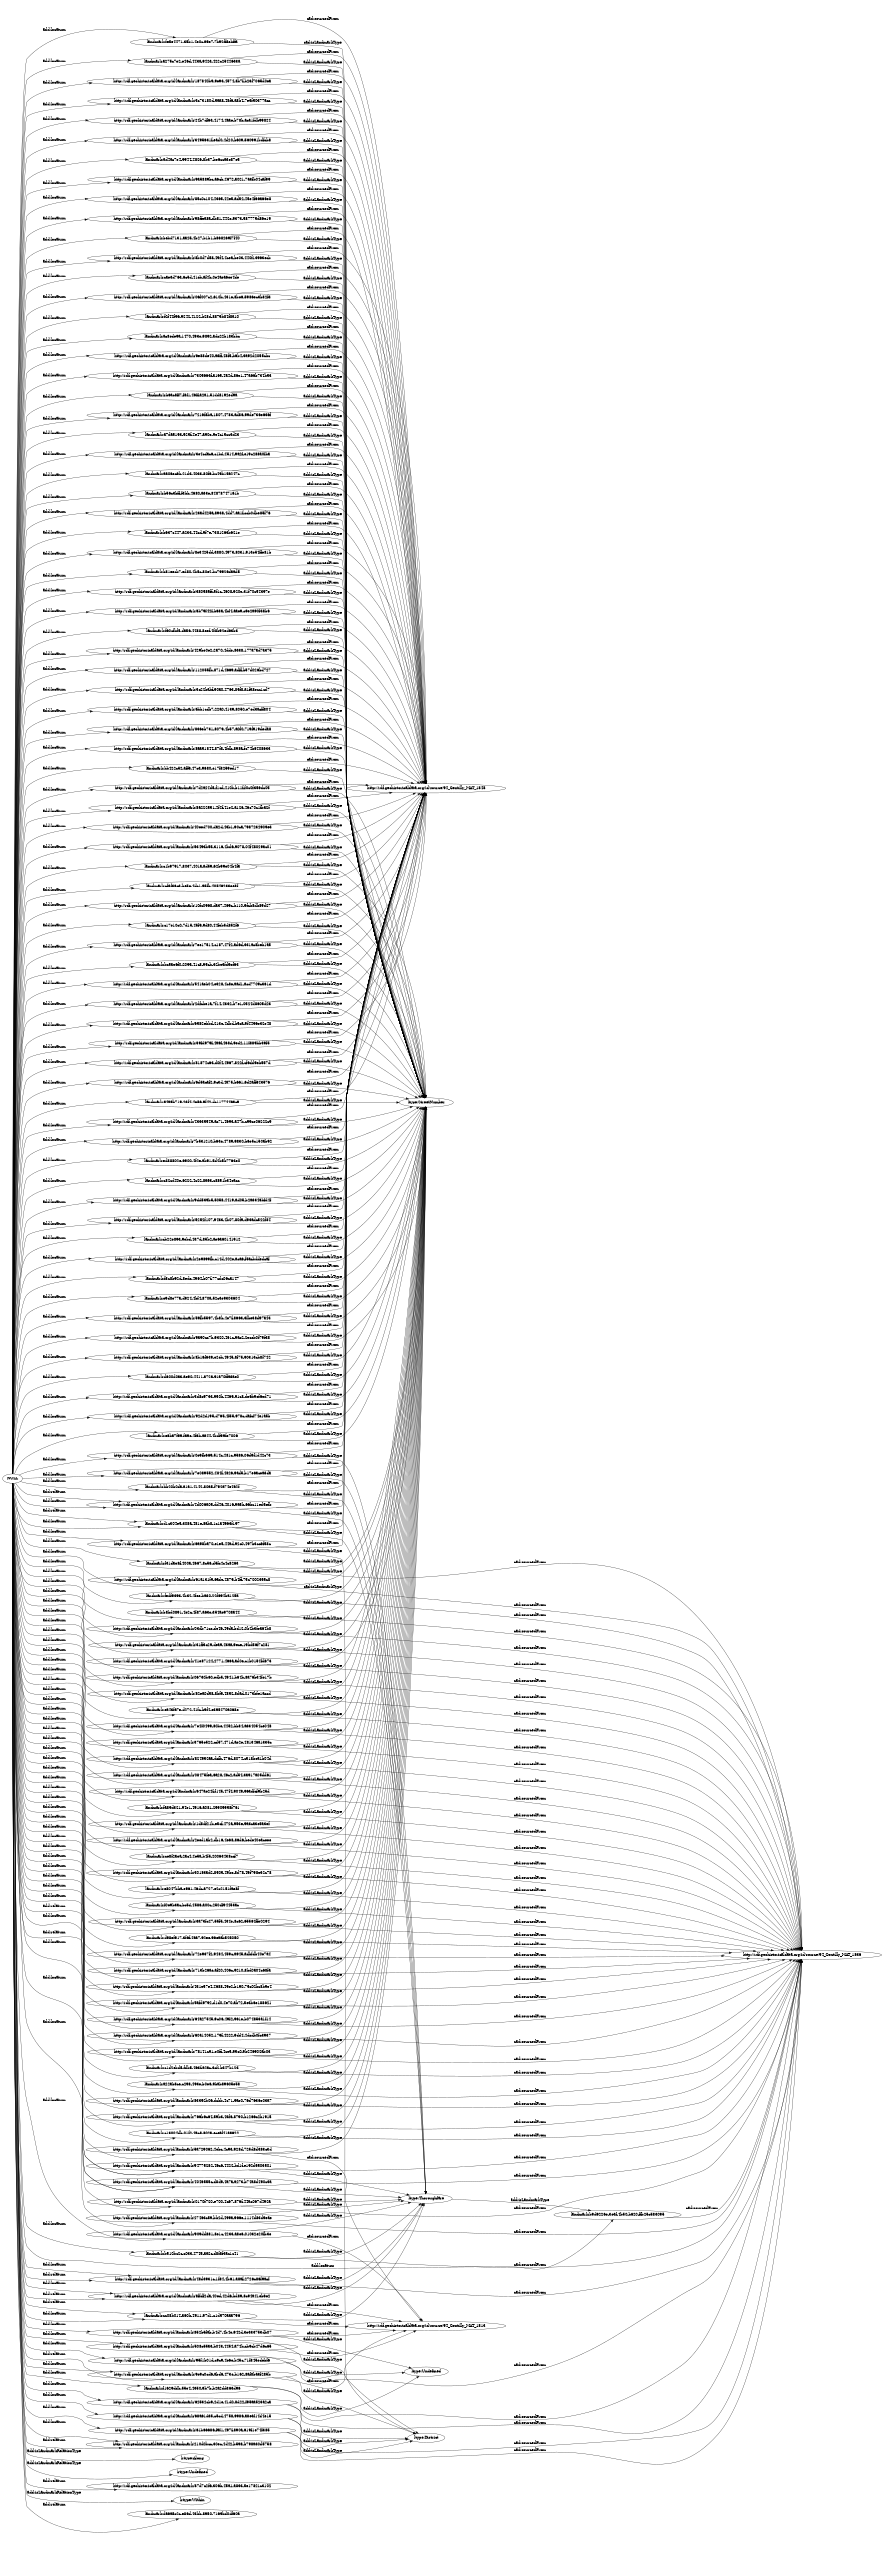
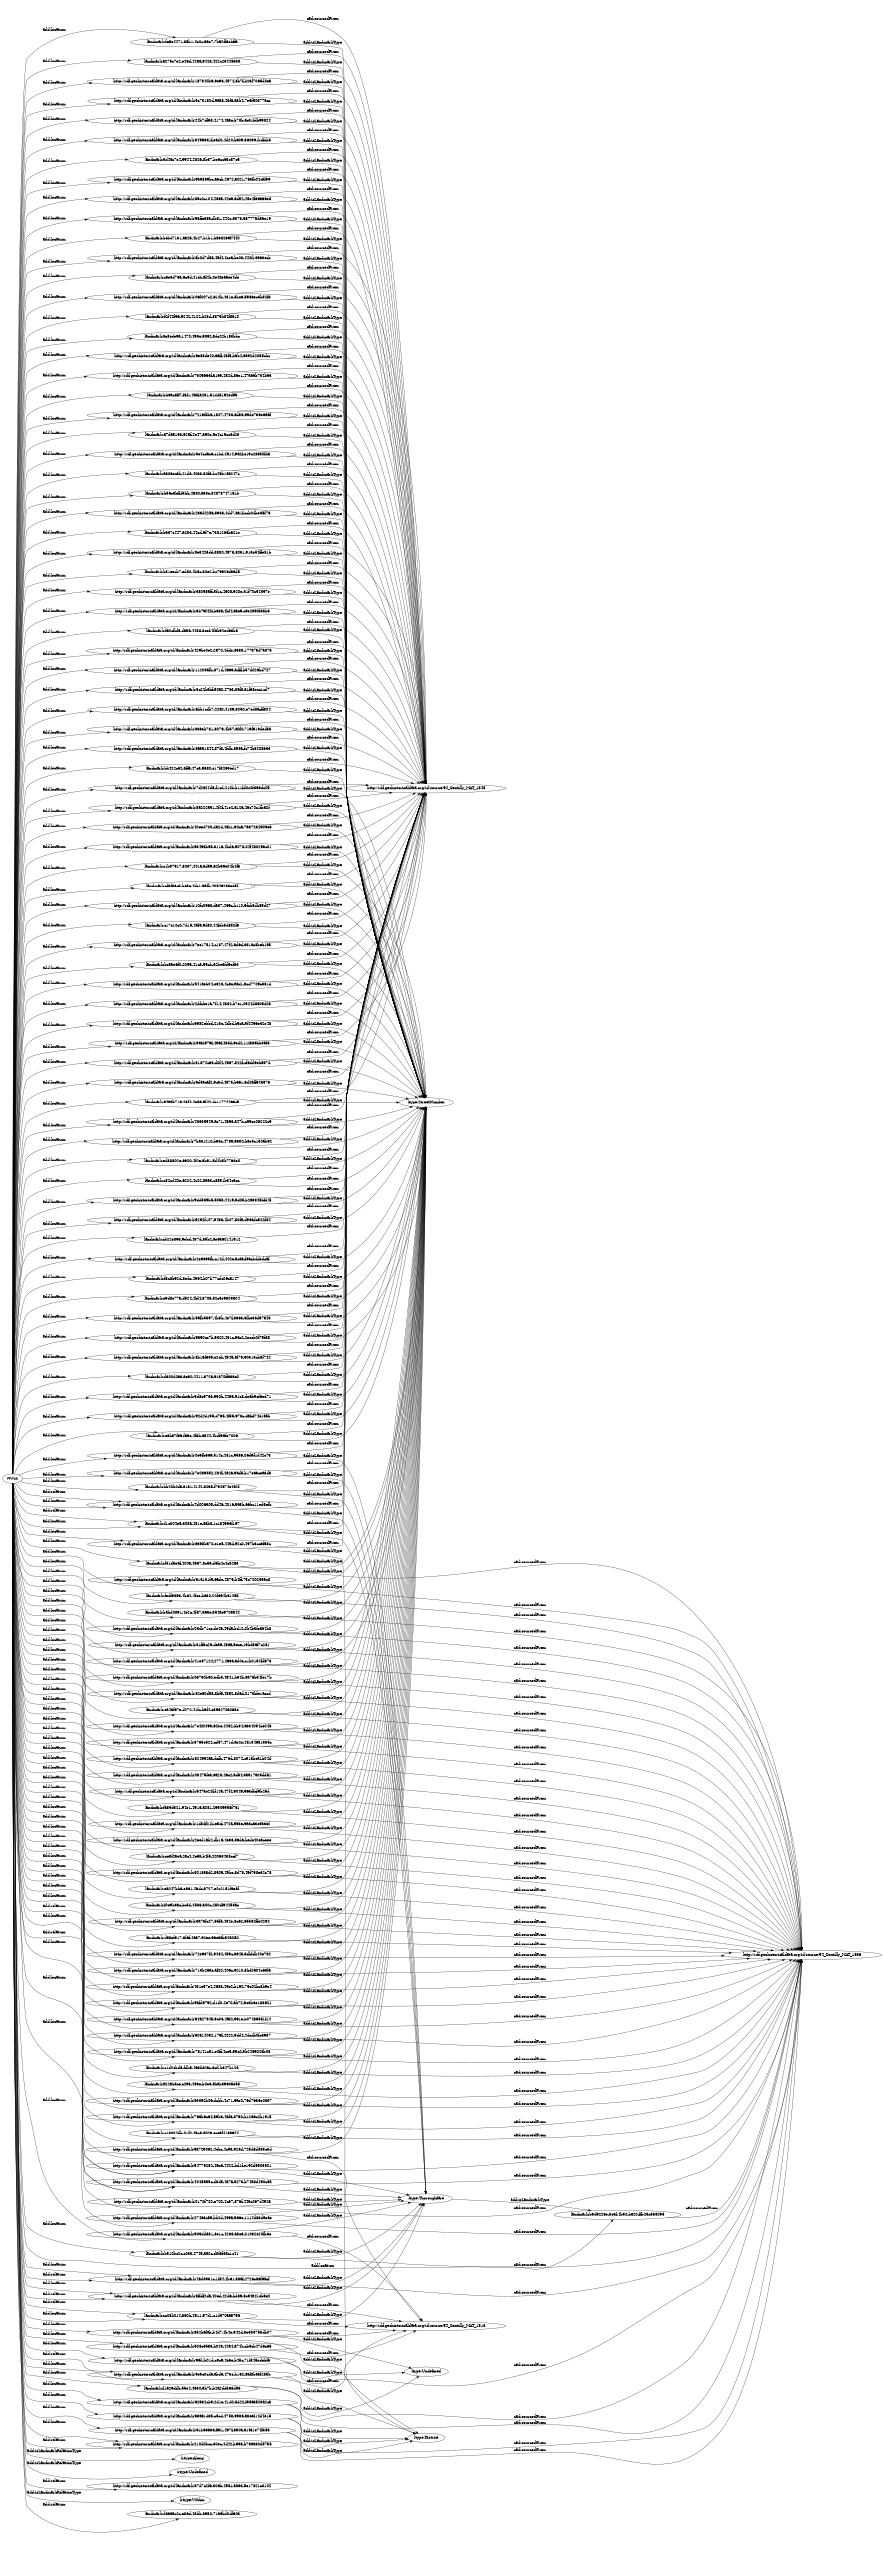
edge "landmark:fe5e4471-35b1-4e0c-a9e7-7b92ff8ebffa" -> "ltype:StreetNumber": label "cad:isLandmarkType" -> "add:isLandmarkType"
edge "landmark:c82cd40e-6222-4c22-8a53-c8851b34eacc" -> "ltype:StreetNumber": label "add:isLandmarkType" -> "cad:sourcedFrom"
edge "landmark:cb22e893-9ebd-437d-85b2-ae6a60141912" -> "ltype:StreetNumber": removed, label "add:isLandmarkType"
edge "landmark:fedf9393-4b32-4fee-ba30-22f694ba125a" -> "ltype:StreetNumber": label "cad:isLandmarkType" -> "add:isLandmarkType"
